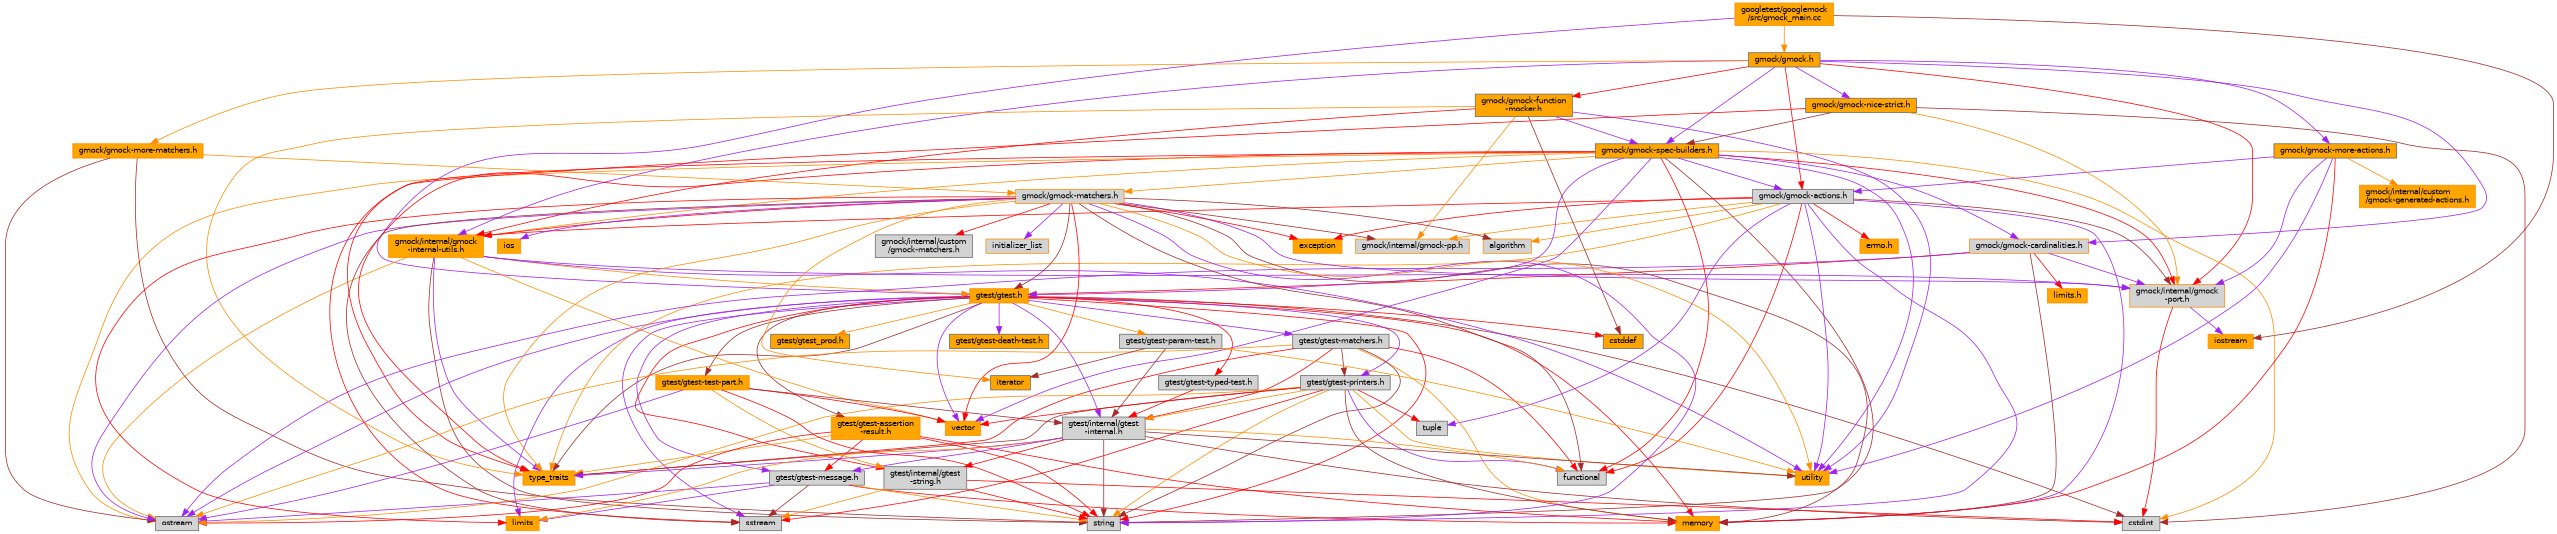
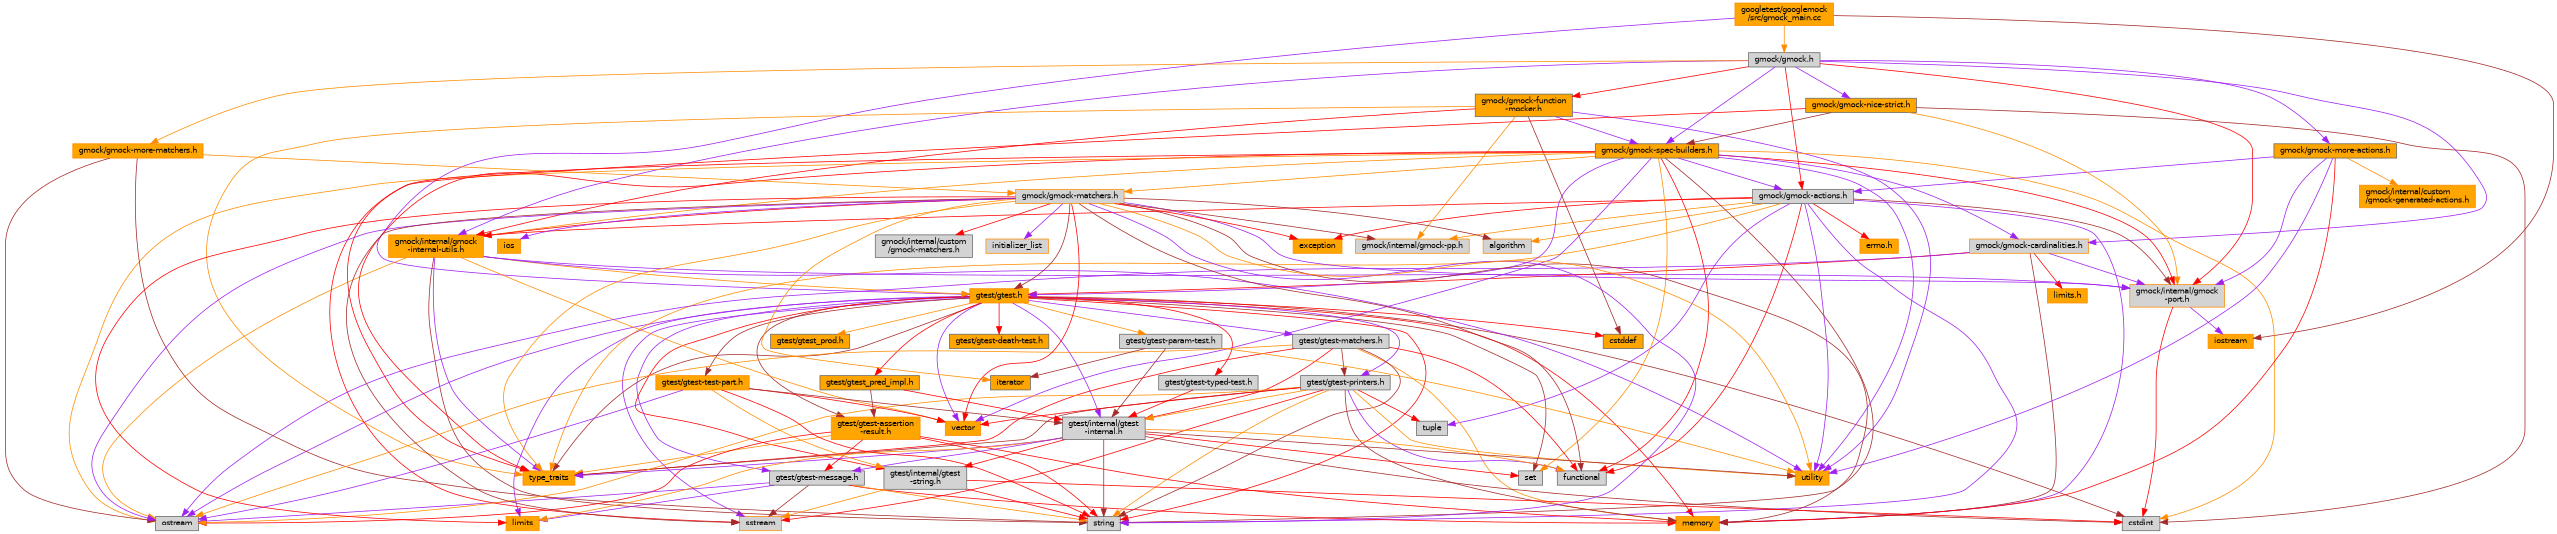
node "gmock/gmock.h": fillcolor orange -> lightgrey
edge "gtest/gtest.h" -> "gtest/gtest-death-test.h": color purple -> red
node "gtest/gtest_pred_impl.h": added
node "set": added
node "sstream": color gray40 -> darkorange
